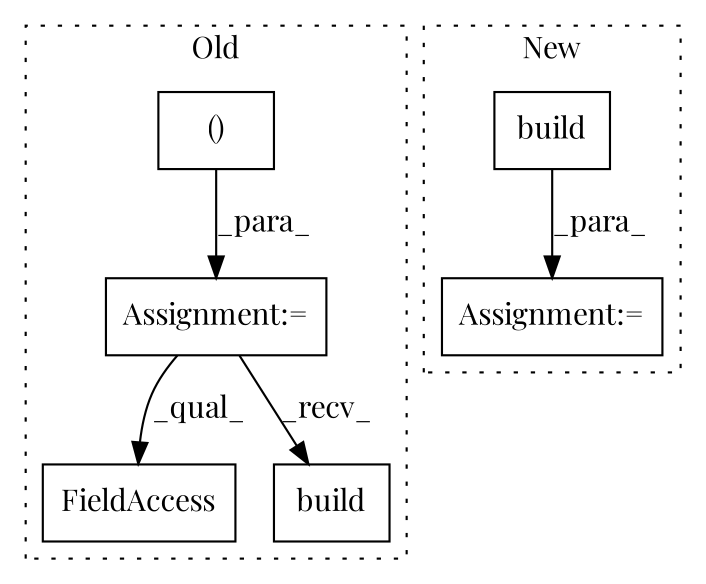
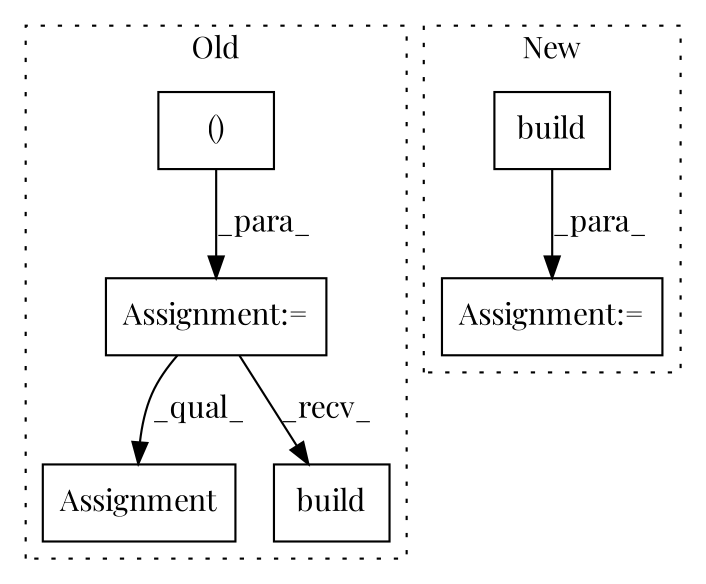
node "FieldAccess": label "FieldAccess" -> "Assignment"
